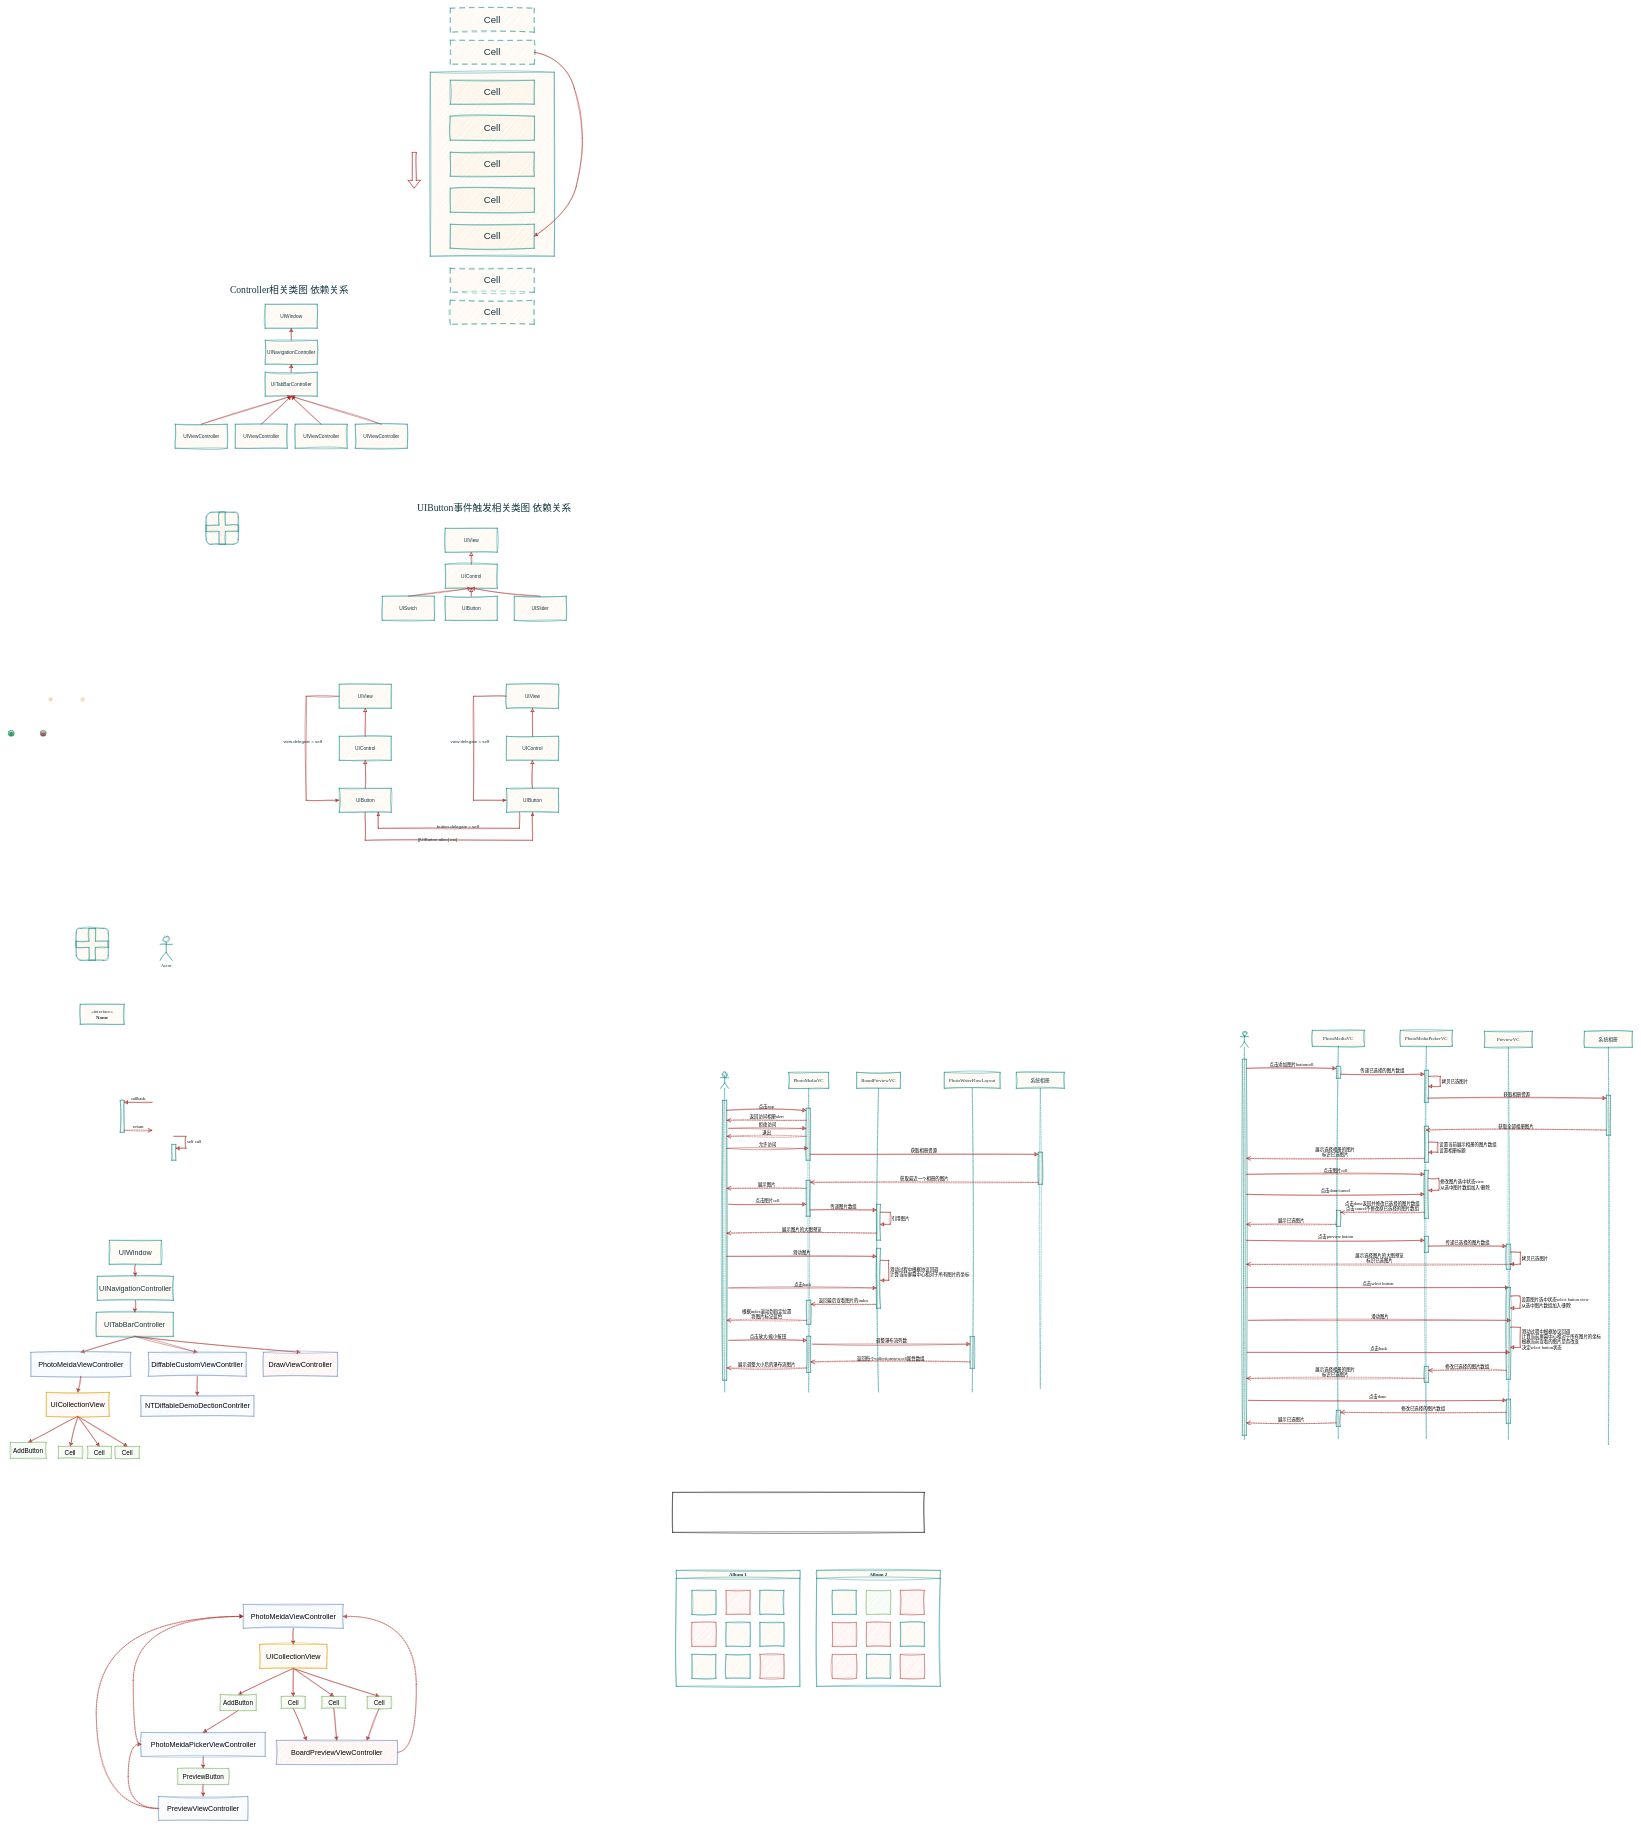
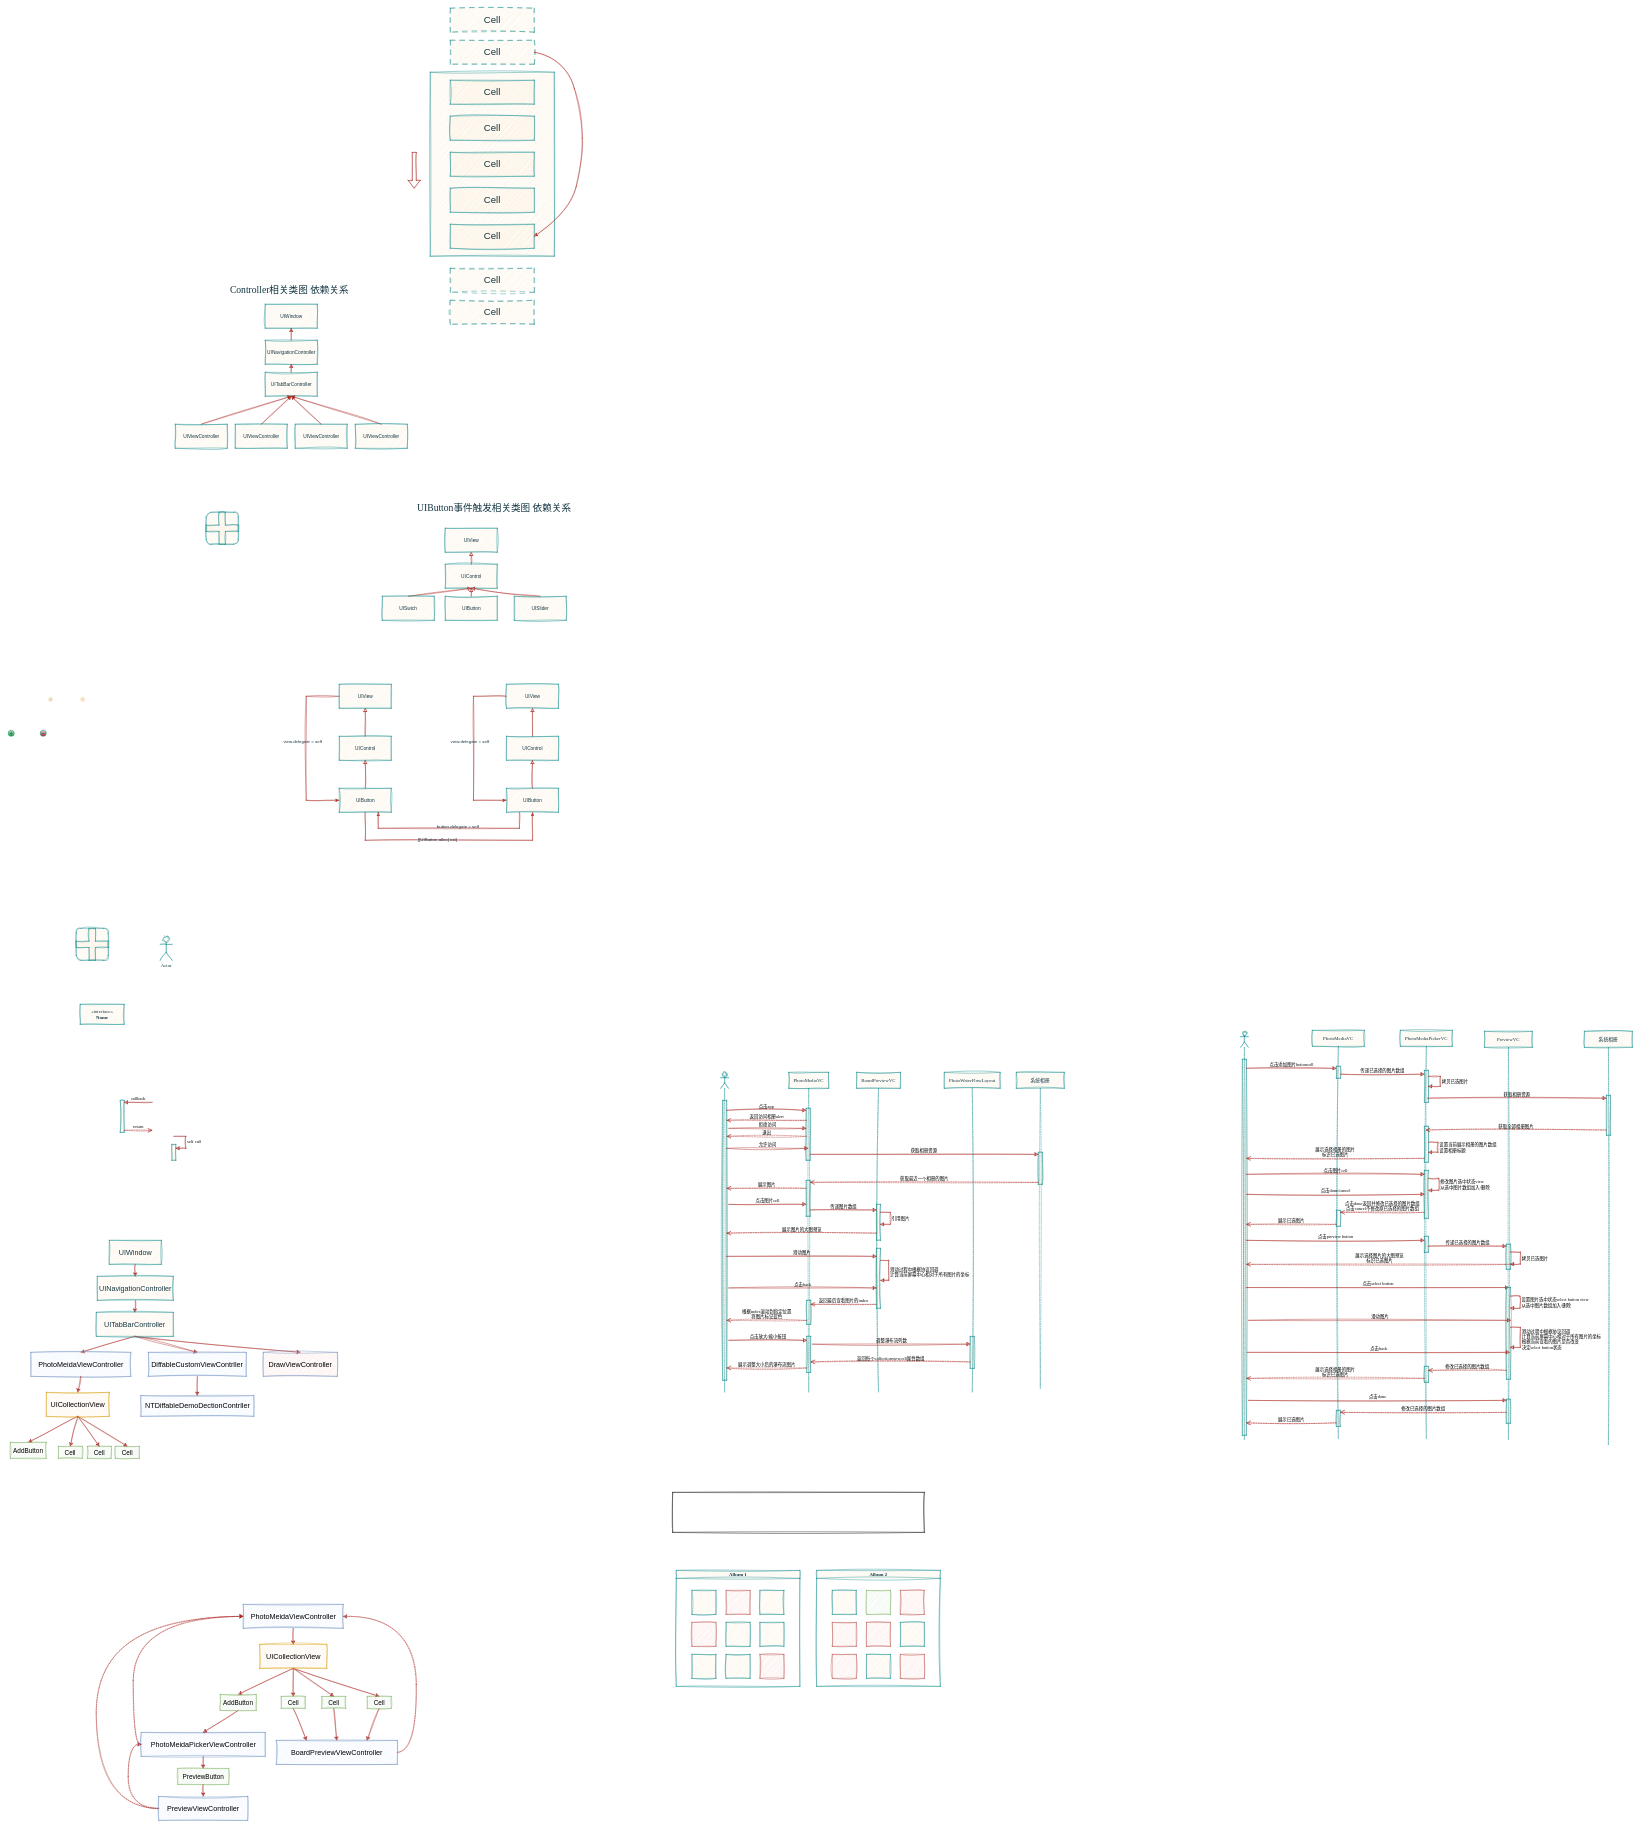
node "BoardPreviewViewController": fillcolor #f8cecc -> #dae8fc
